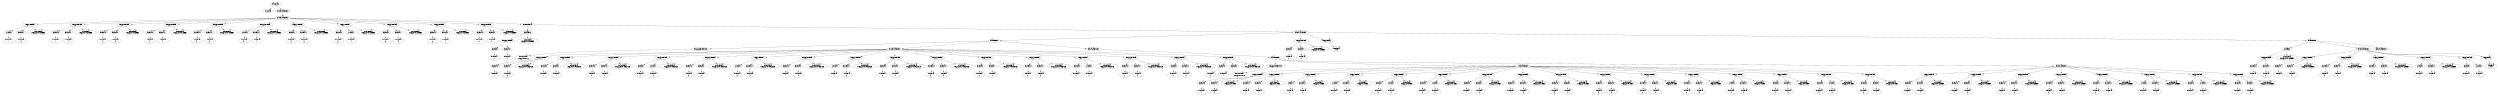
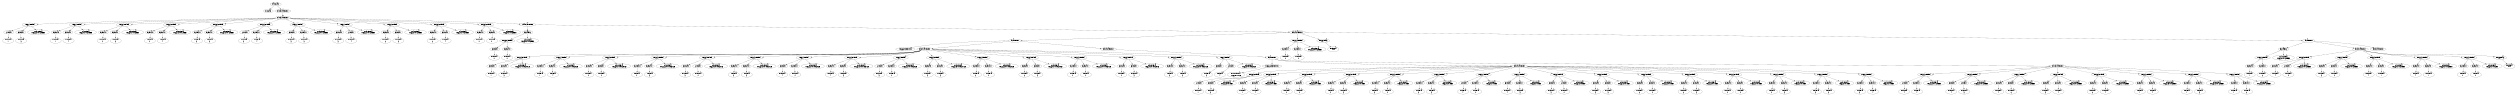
node "ButtonLiteral": label "ButtonLiteral" -> "WhileStatement"
node "ButtonLiteral Meggy.Button.A": removed
node "ColorLiteral Meggy.Color.DARK": added
